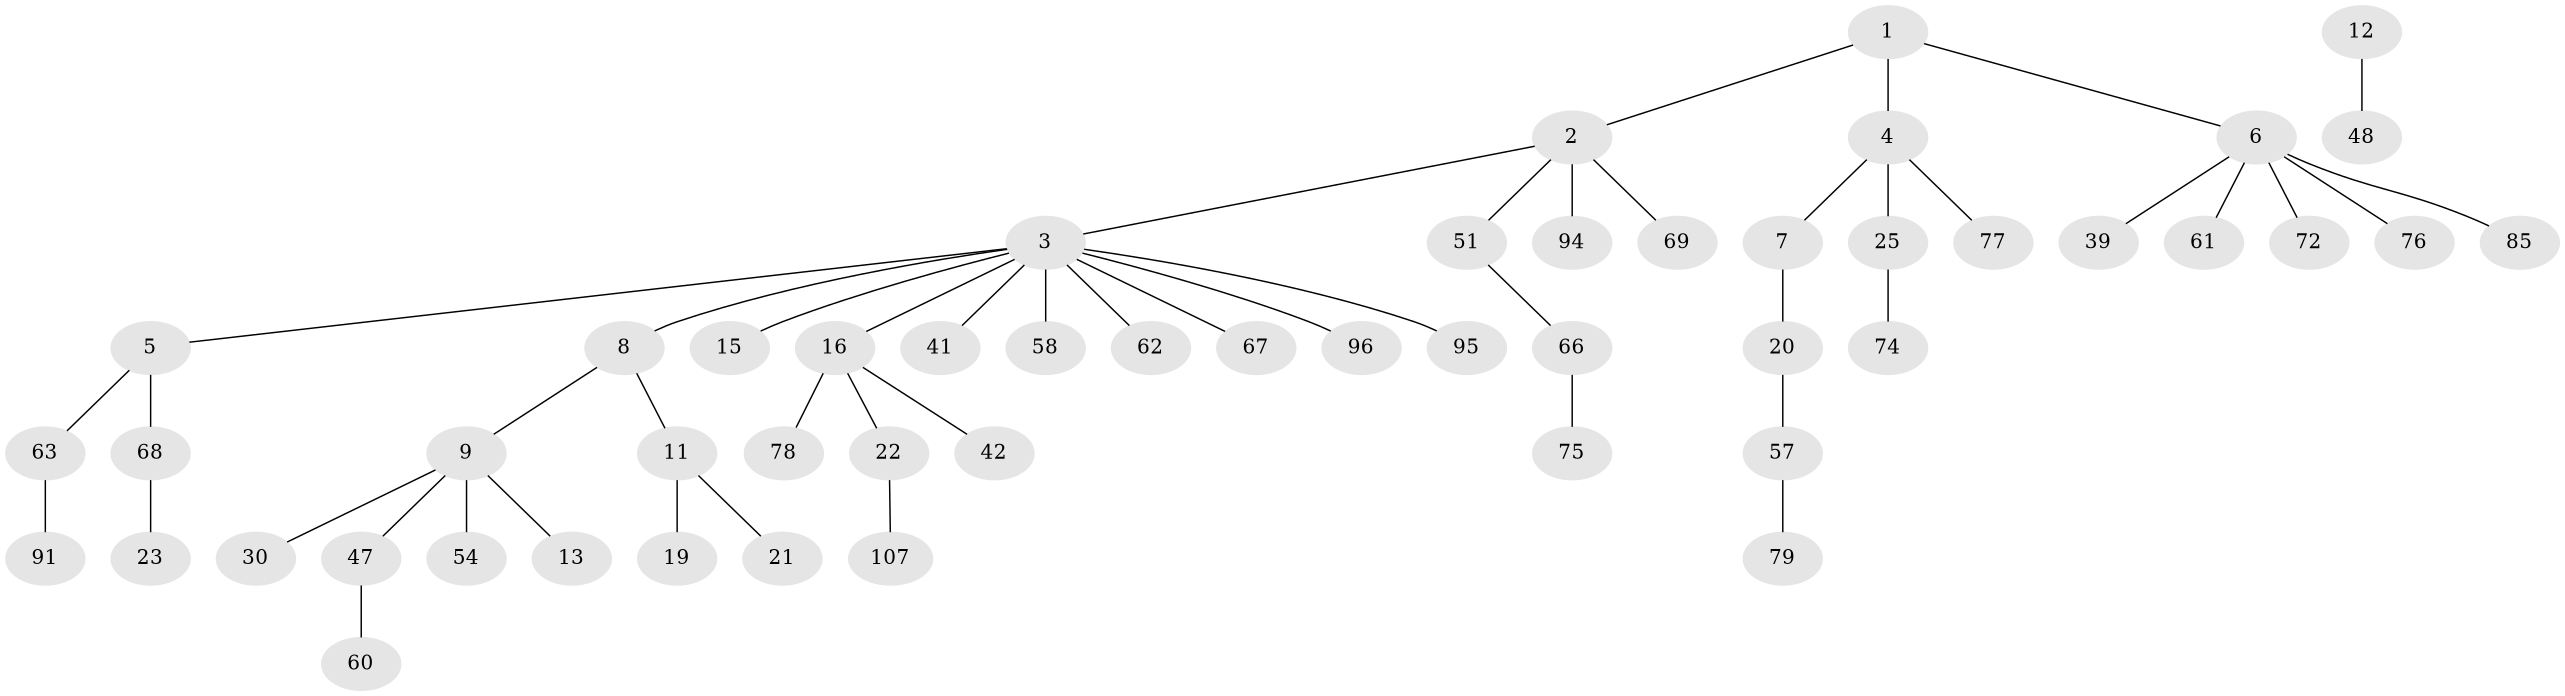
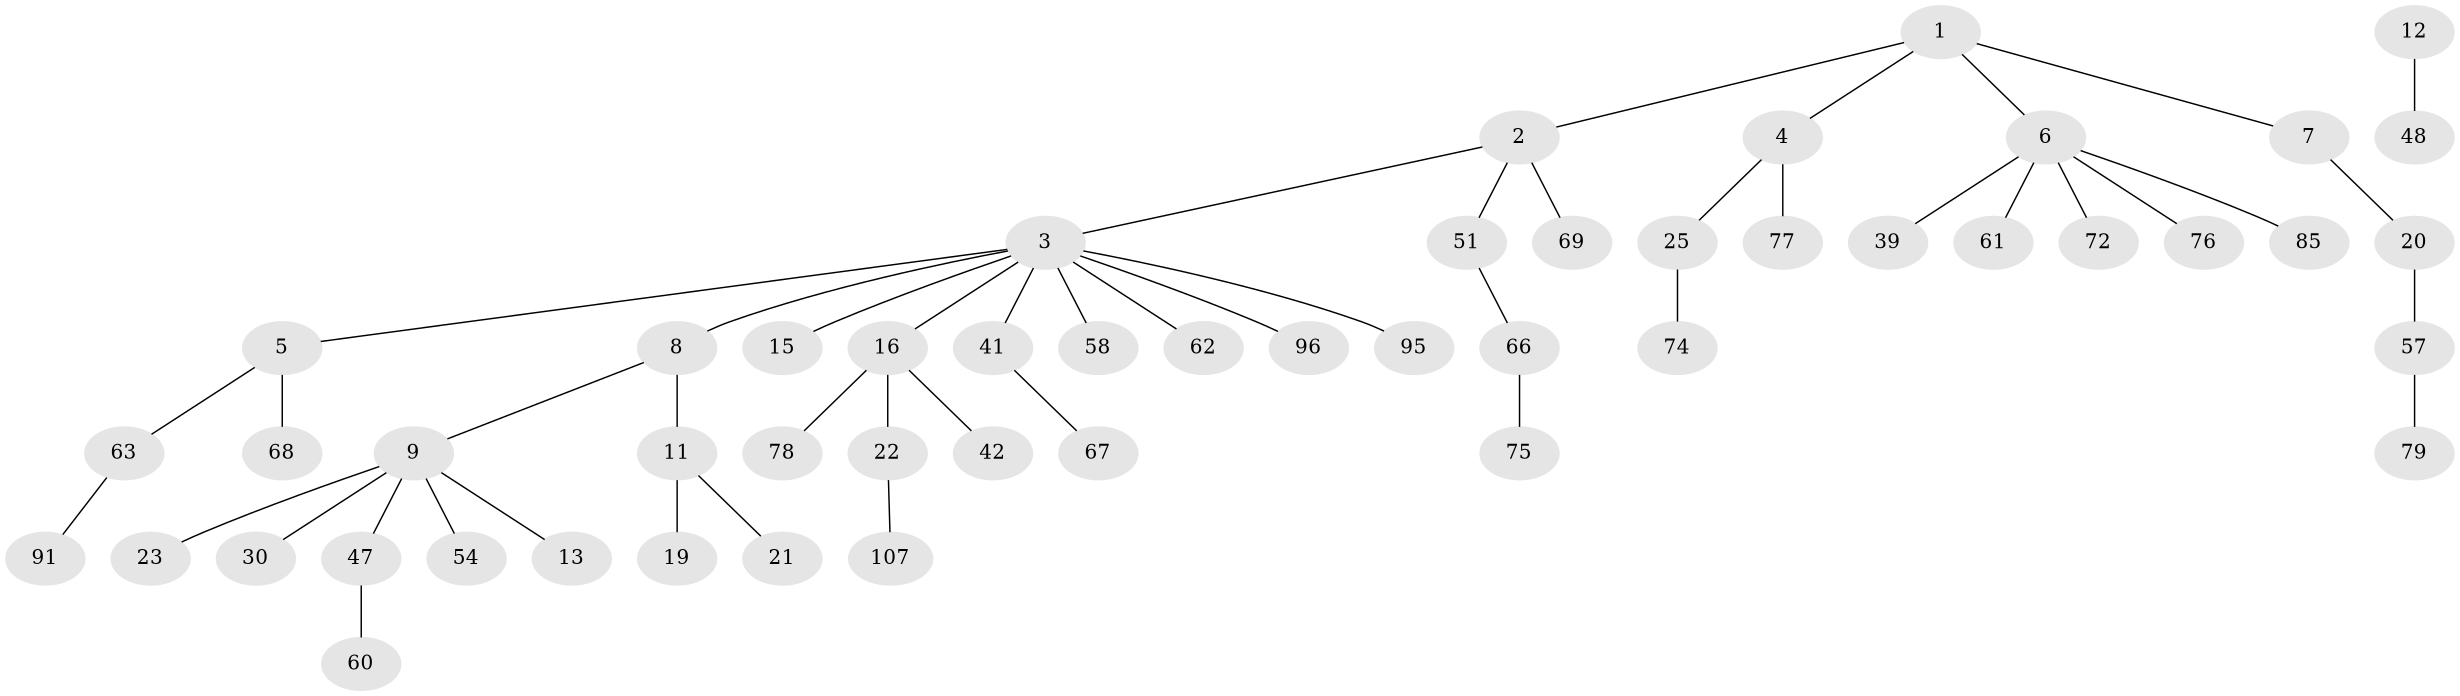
edge "4" -- "7": now "1" -- "7"
node "94": removed
edge "3" -- "67": now "41" -- "67"
edge "68" -- "23": now "9" -- "23"
